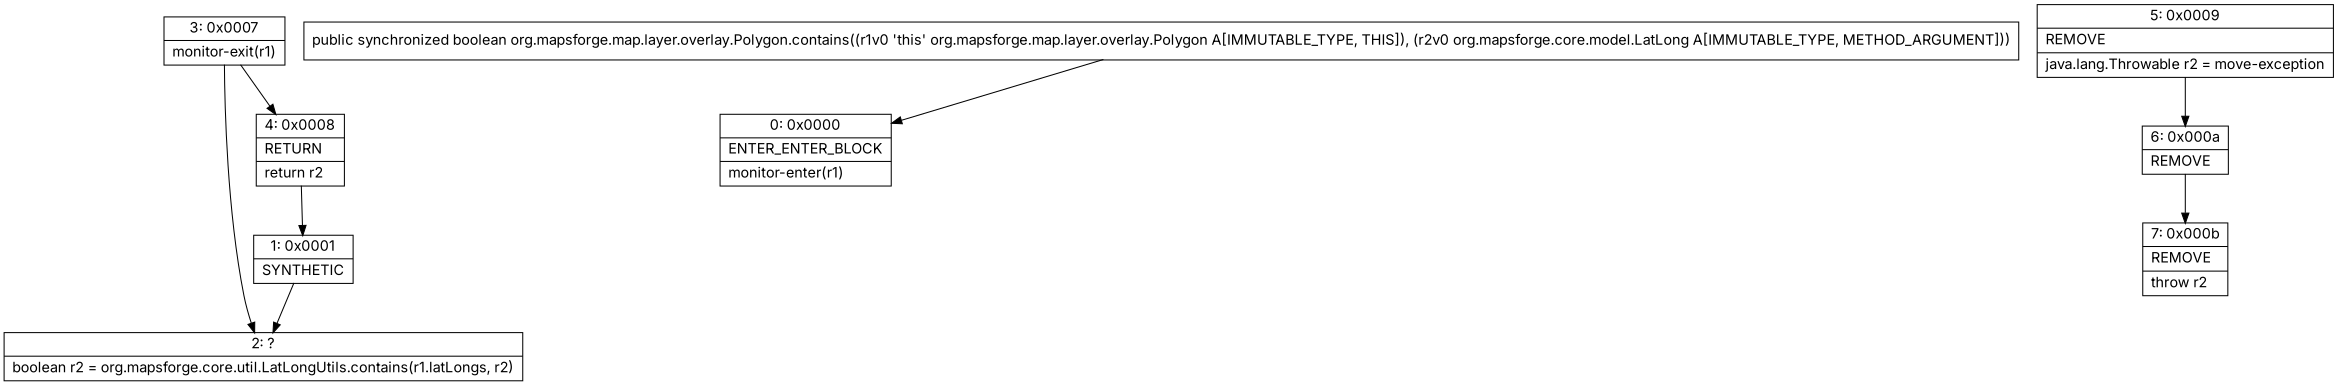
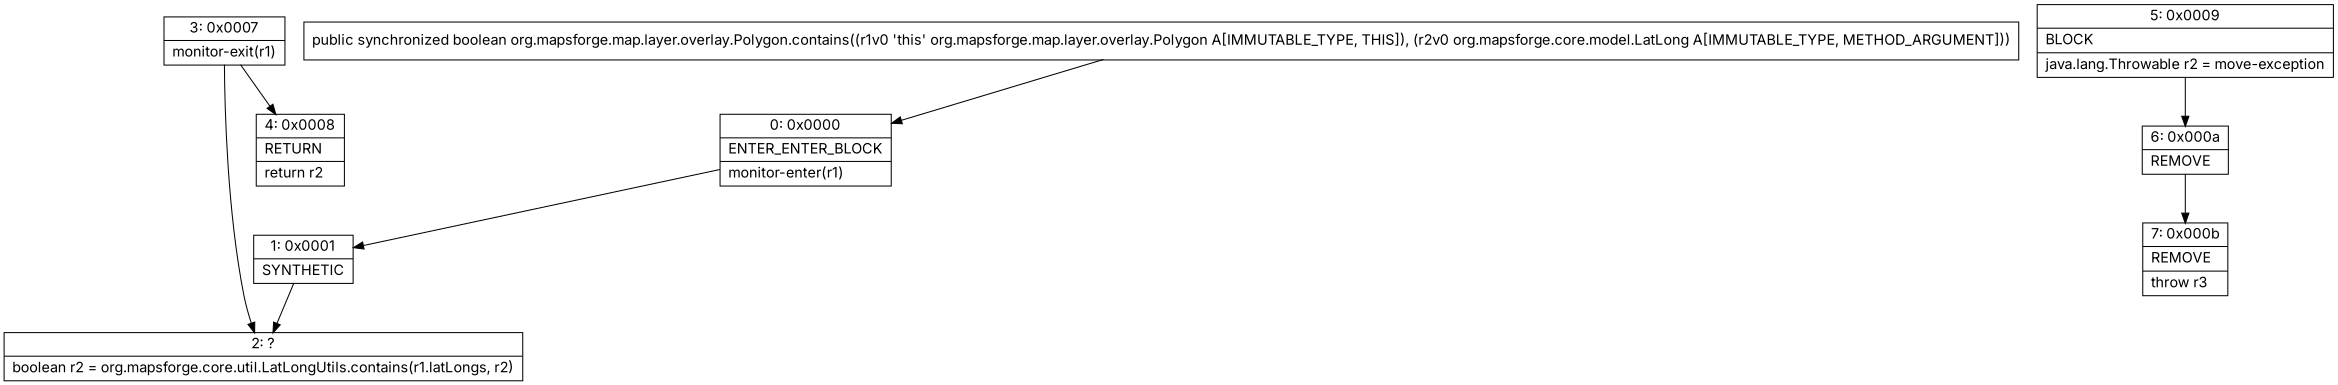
node "5: 0x0009": text "REMOVE" -> "BLOCK"
edge "4: 0x0008" -> "1: 0x0001": now "0: 0x0000" -> "1: 0x0001"
node "7: 0x000b": text "throw r2" -> "throw r3"
